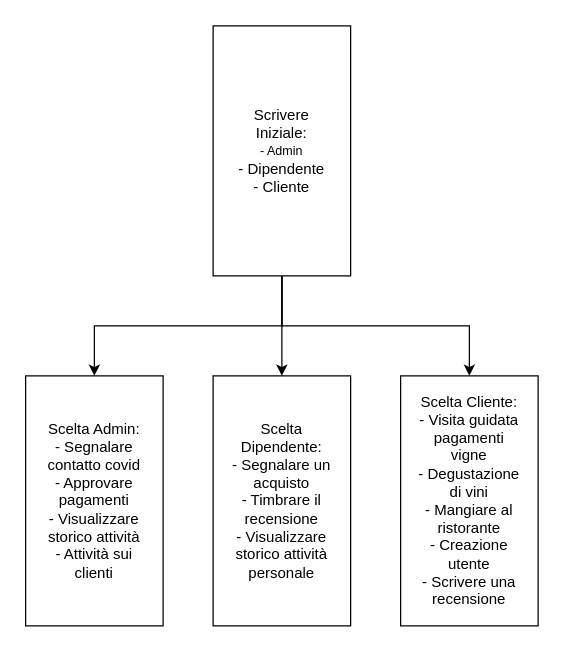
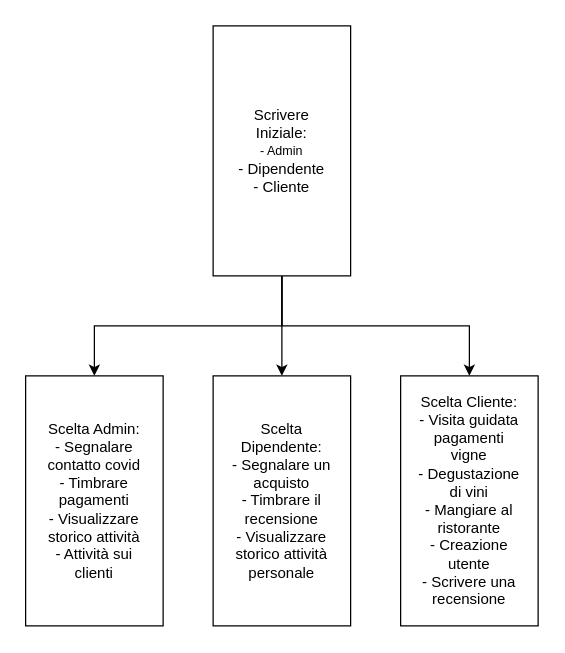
node "Scelta Admin: - Segnalare contatto covid - Approvare pagamenti - Visualizzare storico attività - Attività sui clienti": label "Scelta Admin: - Segnalare contatto covid - Approvare pagamenti - Visualizzare storico attività - Attività sui clienti" -> "Scelta Admin: - Segnalare contatto covid - Timbrare pagamenti - Visualizzare storico attività - Attività sui clienti"
